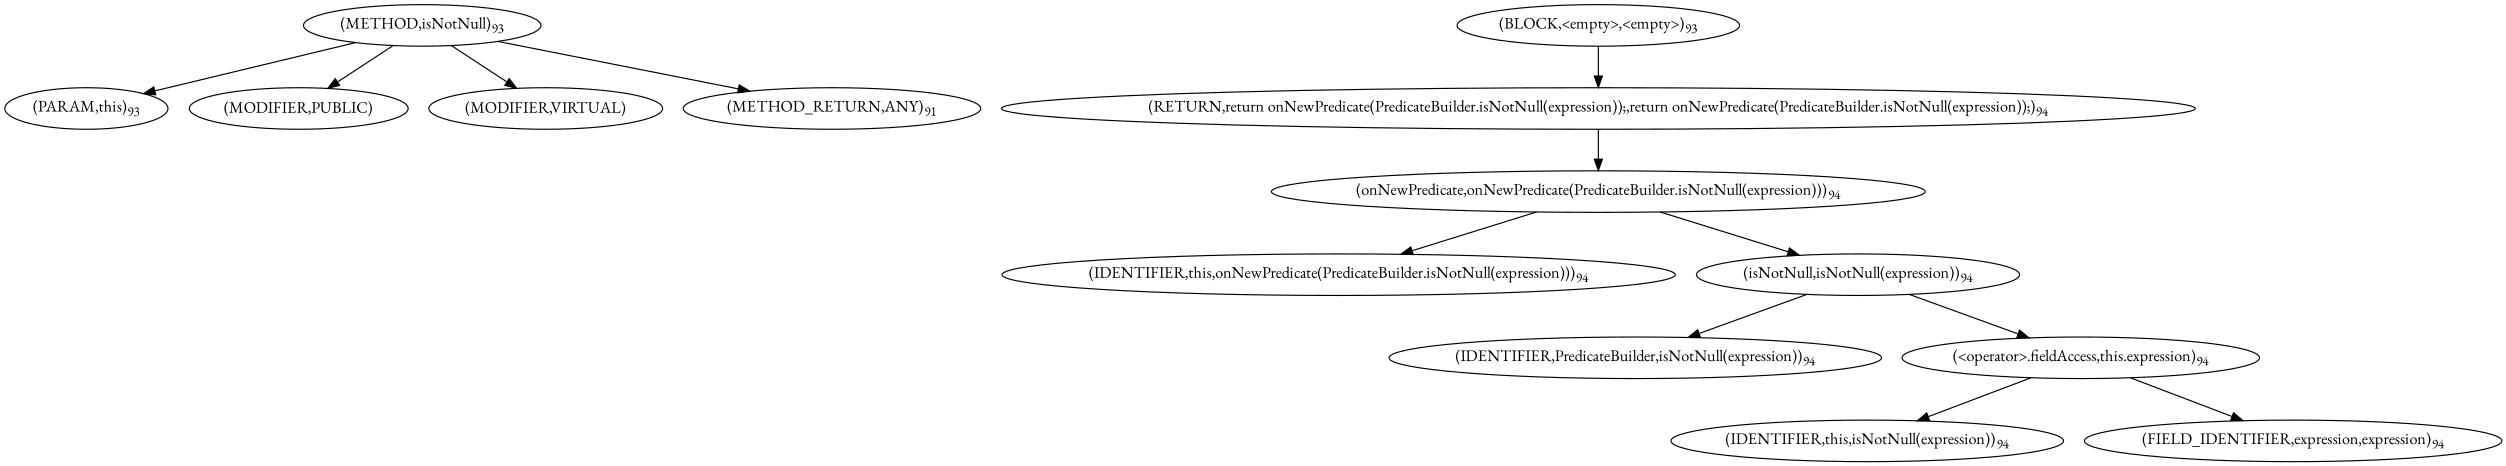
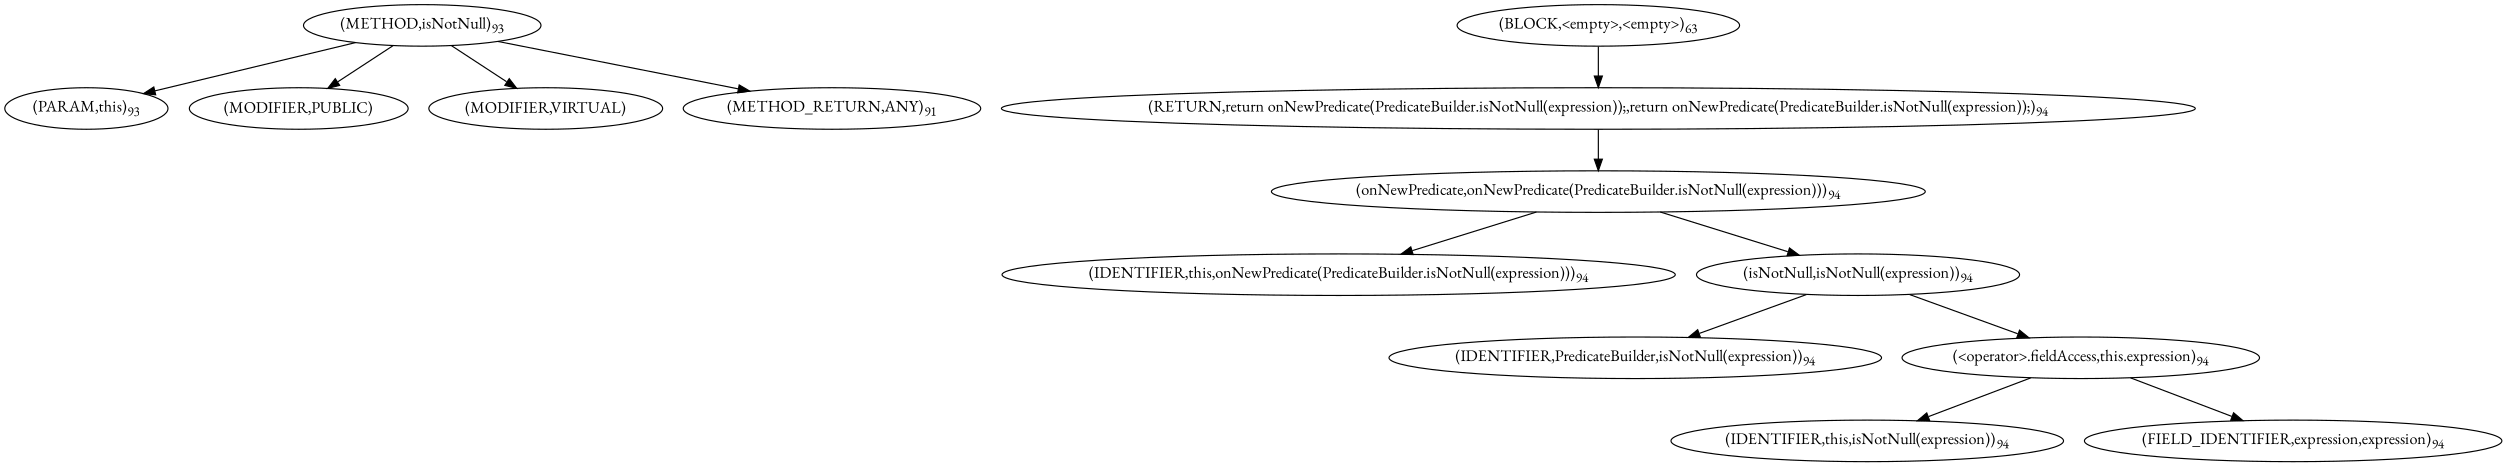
node "(BLOCK,<empty>,<empty>)": text "93" -> "63"
